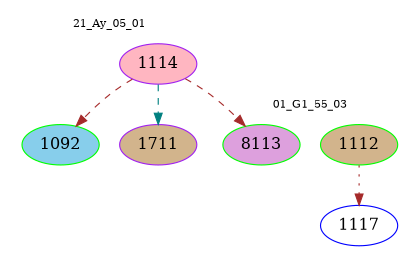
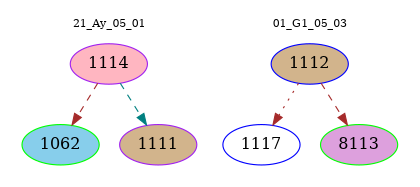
edge "1114" -> "8113": now "1112" -> "8113"
cluster "01_G1_55_03": label "01_G1_55_03" -> "01_G1_05_03"
node "1092": label "1092" -> "1062"
node "1711": label "1711" -> "1111"
node "1112": color green -> blue
